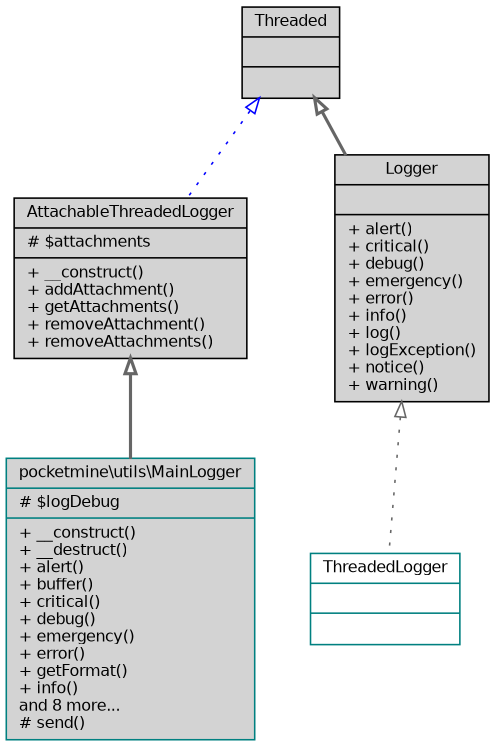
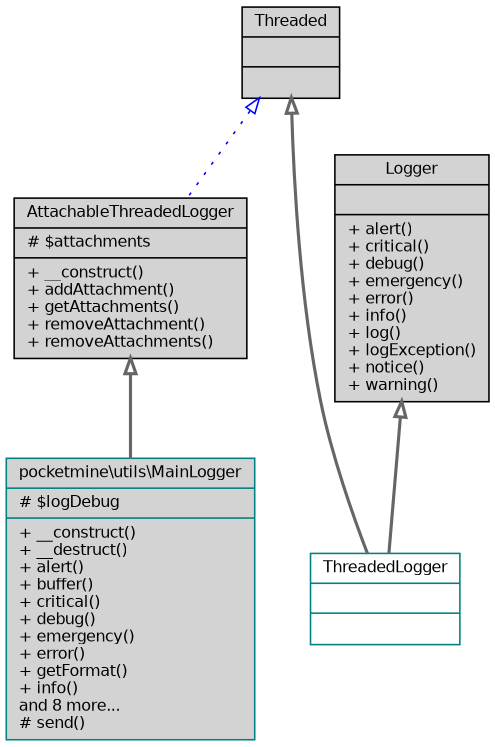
edge "Logger" -> "Threaded": now "ThreadedLogger" -> "Threaded"
edge "ThreadedLogger" -> "Logger": style dotted -> bold
